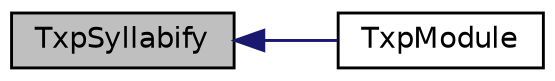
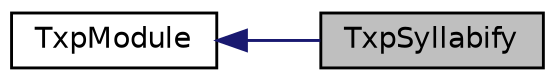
edge "TxpModule" -> "TxpSyllabify": reversed
